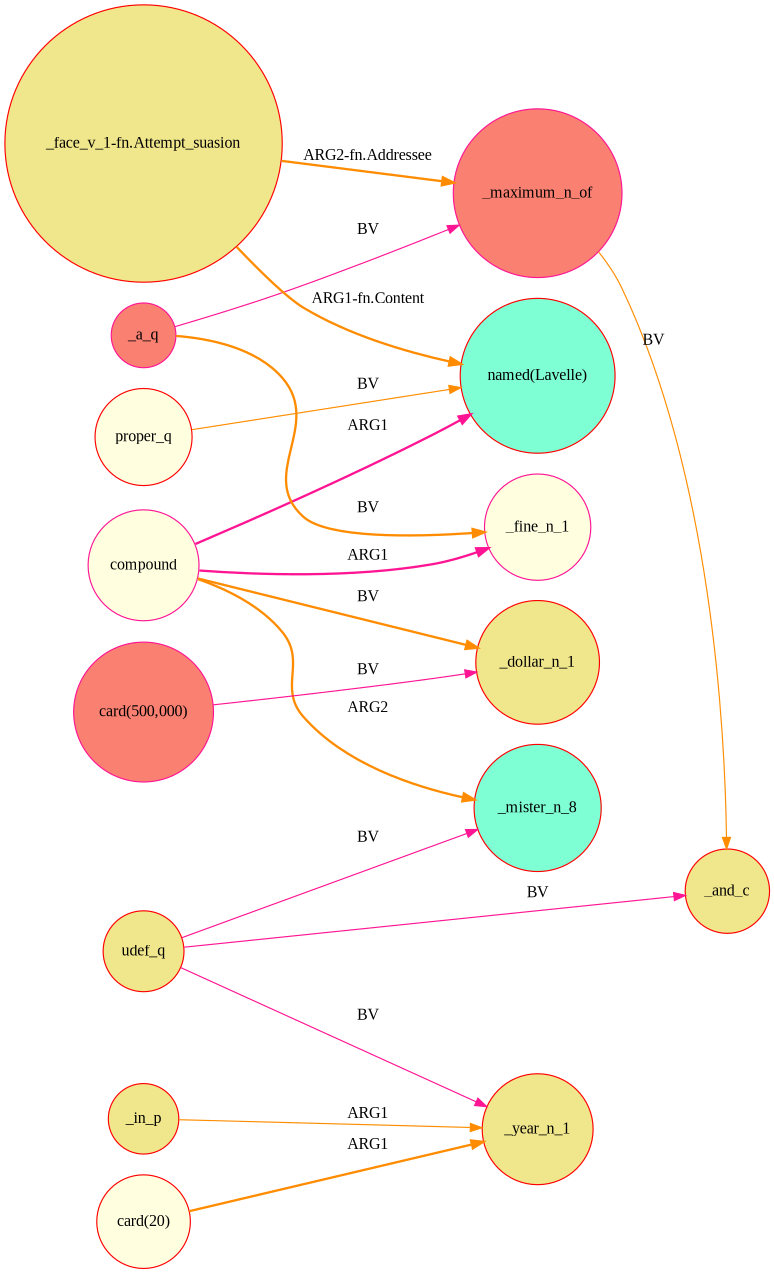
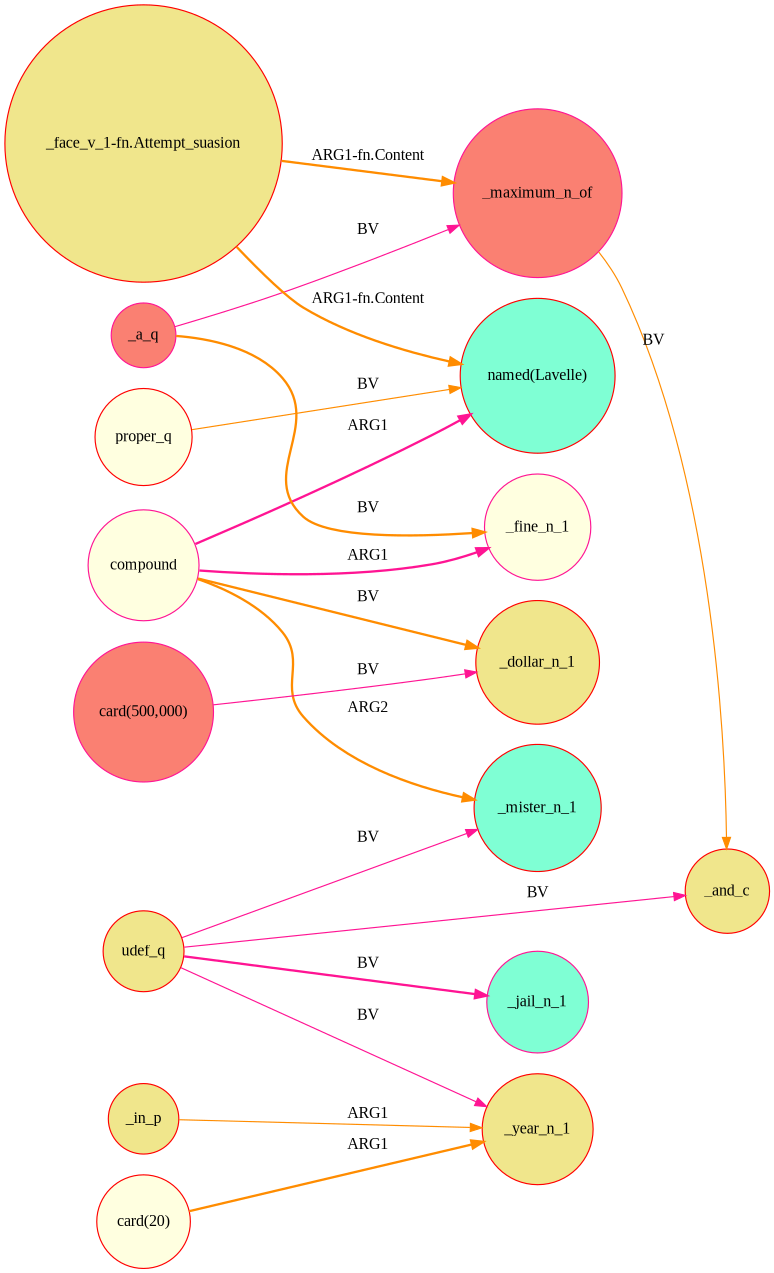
edge "_face_v_1-fn.Attempt_suasion" -> "_maximum_n_of": label "ARG2-fn.Addressee" -> "ARG1-fn.Content"
node "_mister_n_8": label "_mister_n_8" -> "_mister_n_1"
node "_jail_n_1": added
